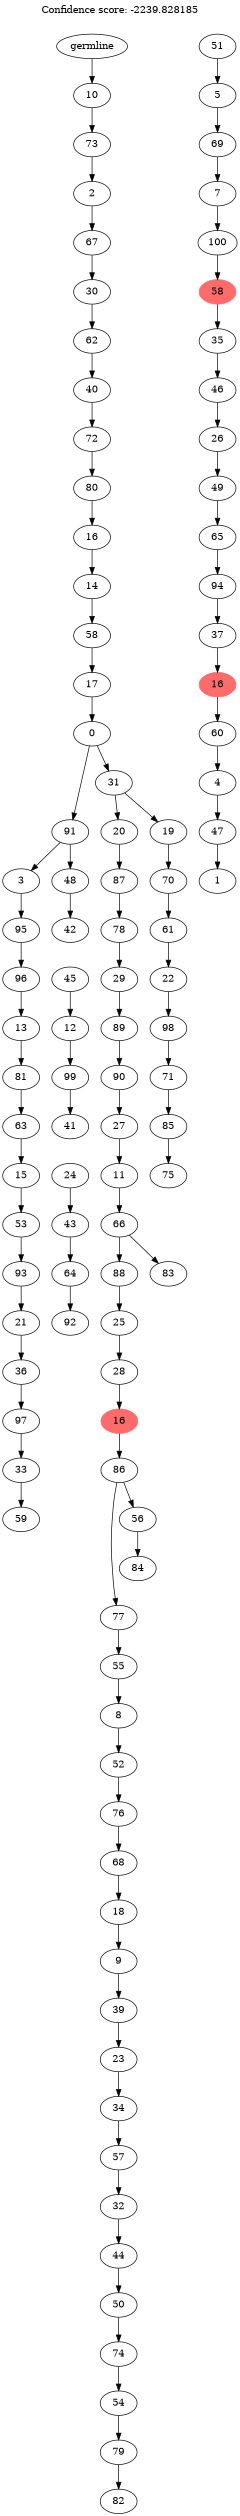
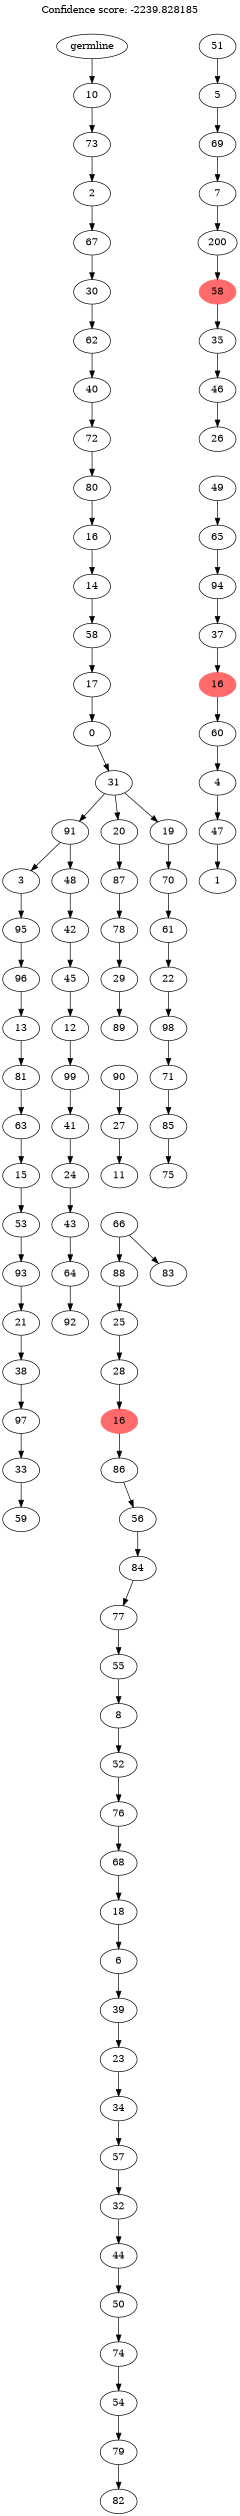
node "100": label "100" -> "200"
edge "26" -> "49": removed
edge "0" -> "91": now "31" -> "91"
edge "42" -> "45": added
edge "89" -> "90": removed
edge "41" -> "24": added
edge "11" -> "66": removed
node "36": label "36" -> "38"
edge "86" -> "77": now "84" -> "77"
node "9": label "9" -> "6"
